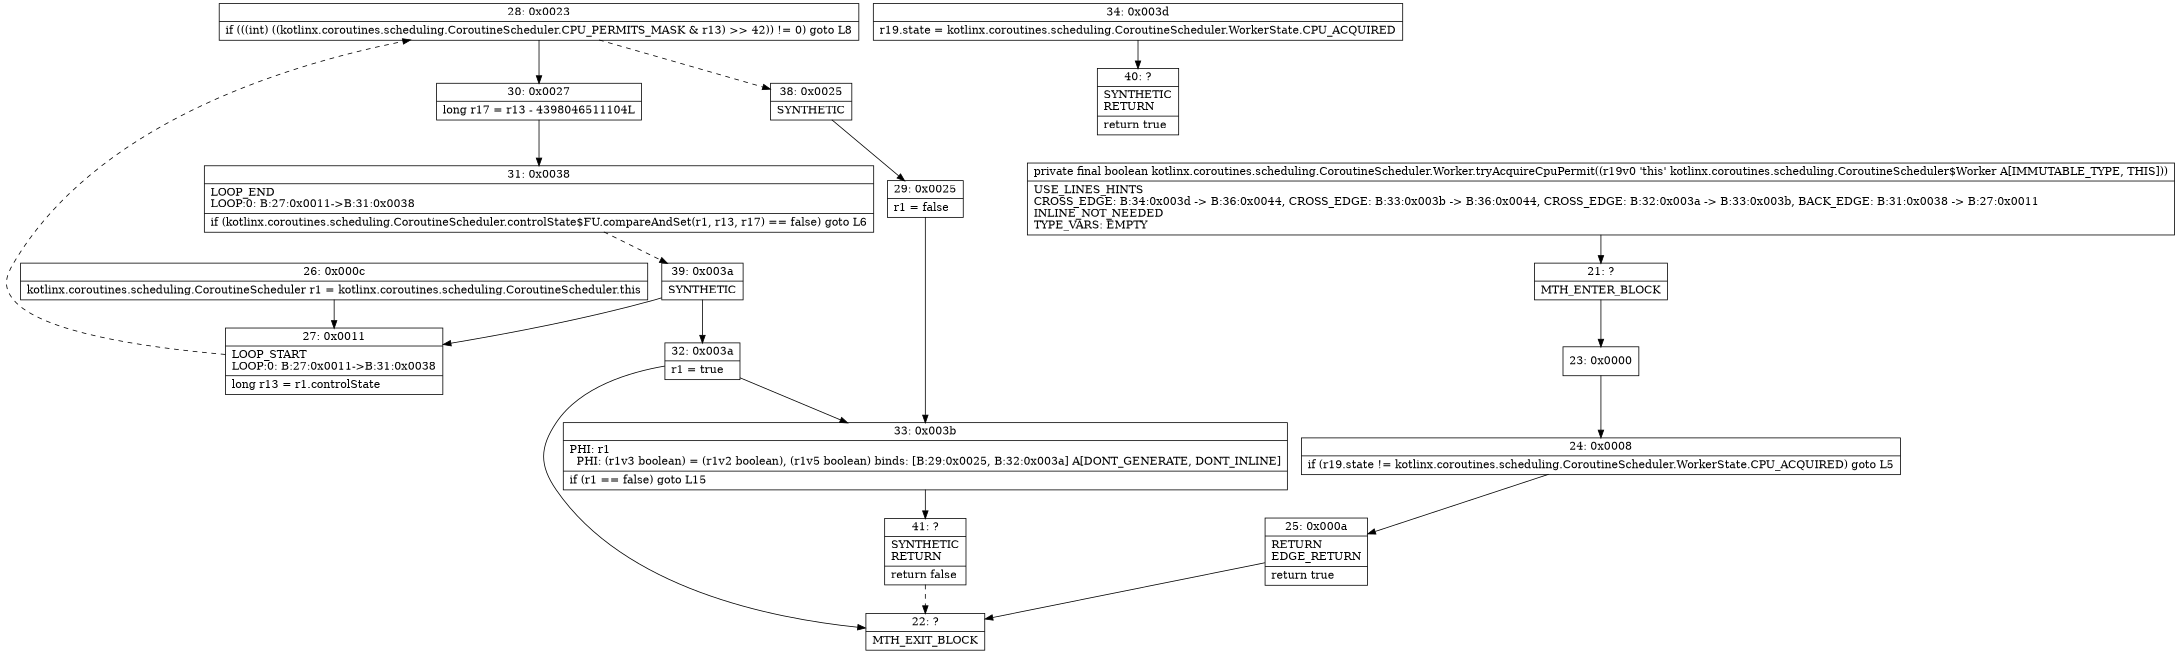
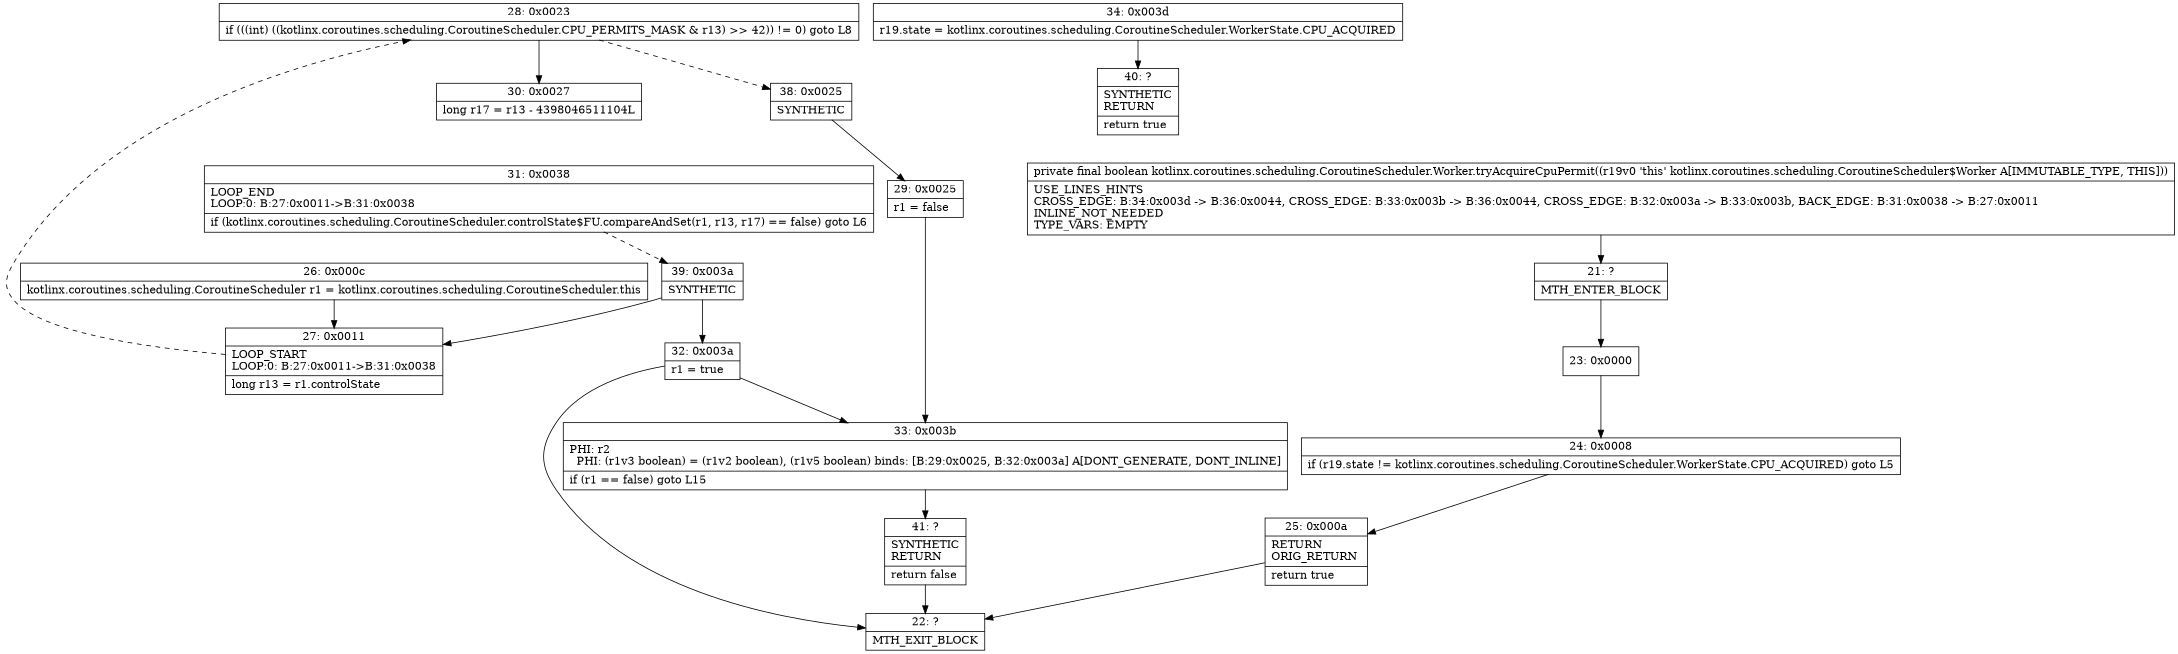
edge "30: 0x0027" -> "31: 0x0038": removed
node "33: 0x003b": text "PHI: r1" -> "PHI: r2"
node "25: 0x000a": text "EDGE_RETURN" -> "ORIG_RETURN"
edge "41: ?" -> "22: ?": style dashed -> solid
